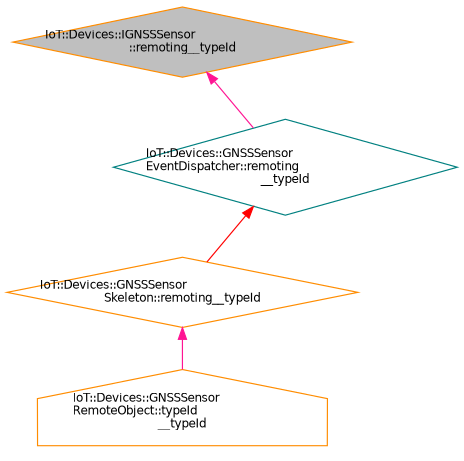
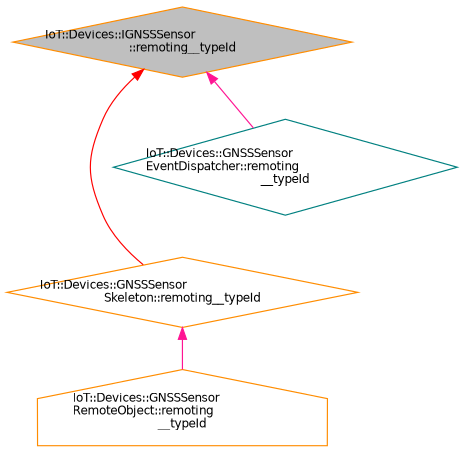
edge "IoT::Devices::GNSSSensor Skeleton::remoting__typeId" -> "IoT::Devices::GNSSSensor EventDispatcher::remoting __typeId": now "IoT::Devices::GNSSSensor Skeleton::remoting__typeId" -> "IoT::Devices::IGNSSSensor ::remoting__typeId"
node "IoT::Devices::GNSSSensor RemoteObject::typeId __typeId": label "IoT::Devices::GNSSSensor RemoteObject::typeId __typeId" -> "IoT::Devices::GNSSSensor RemoteObject::remoting __typeId"
